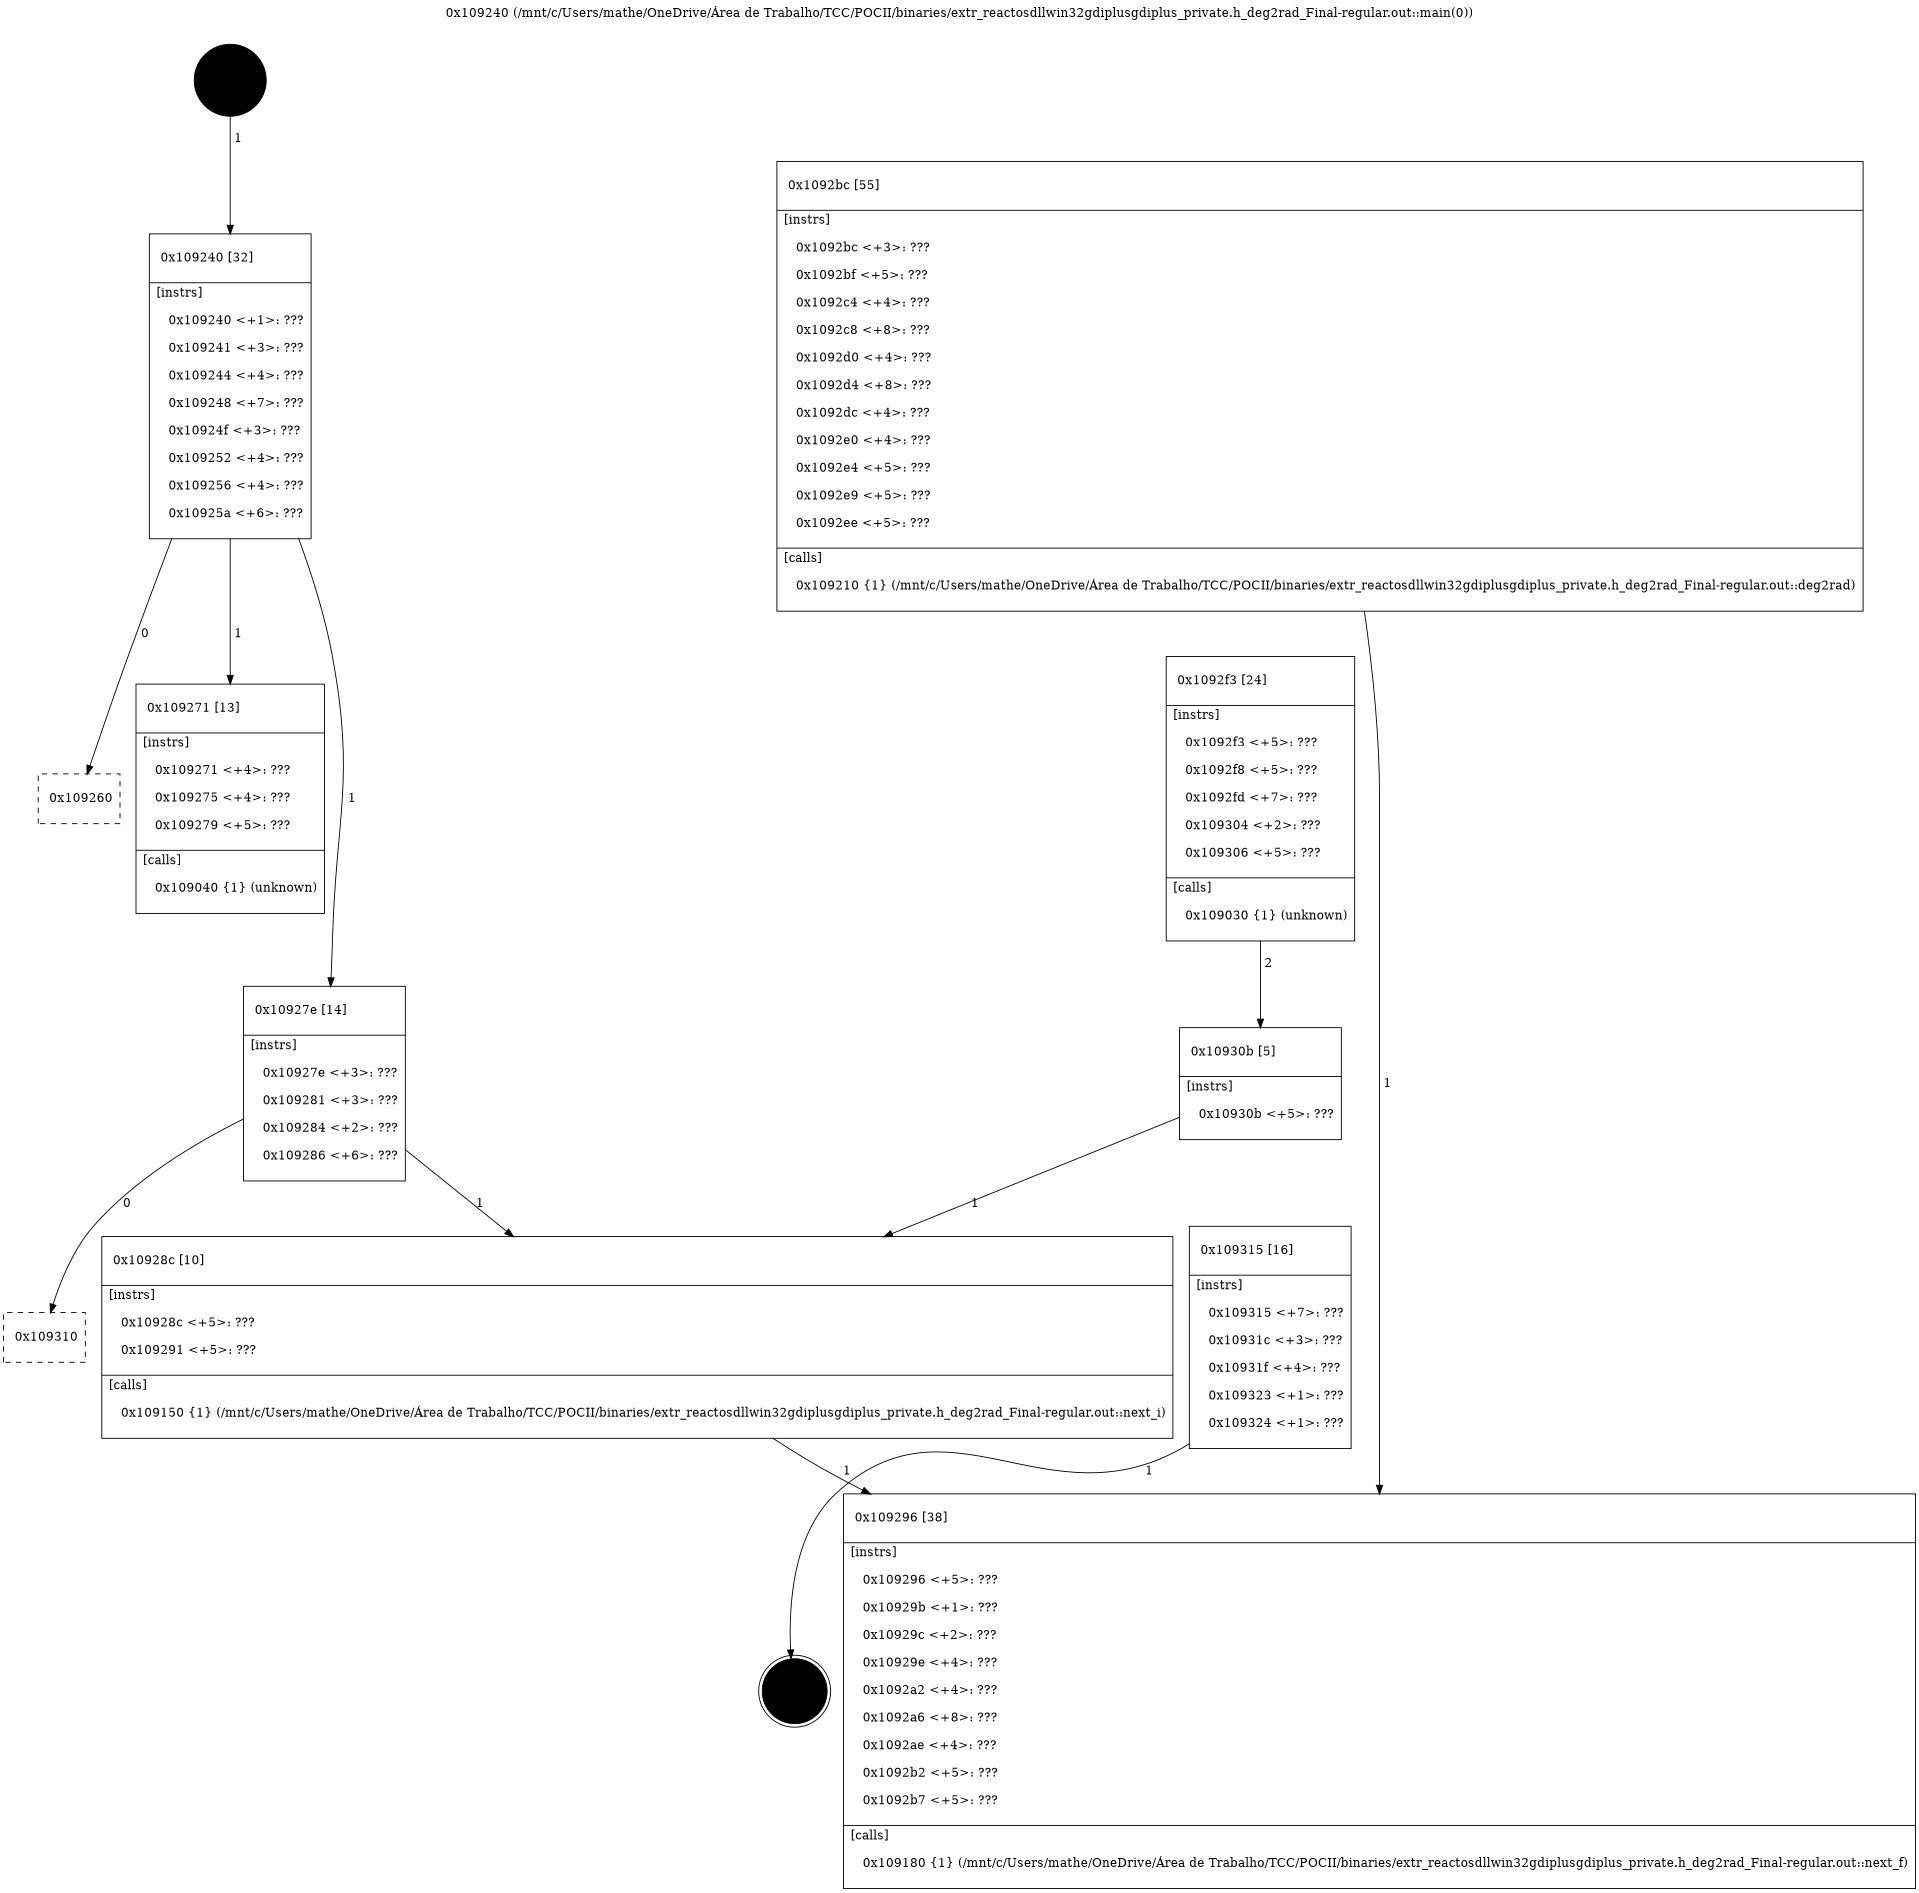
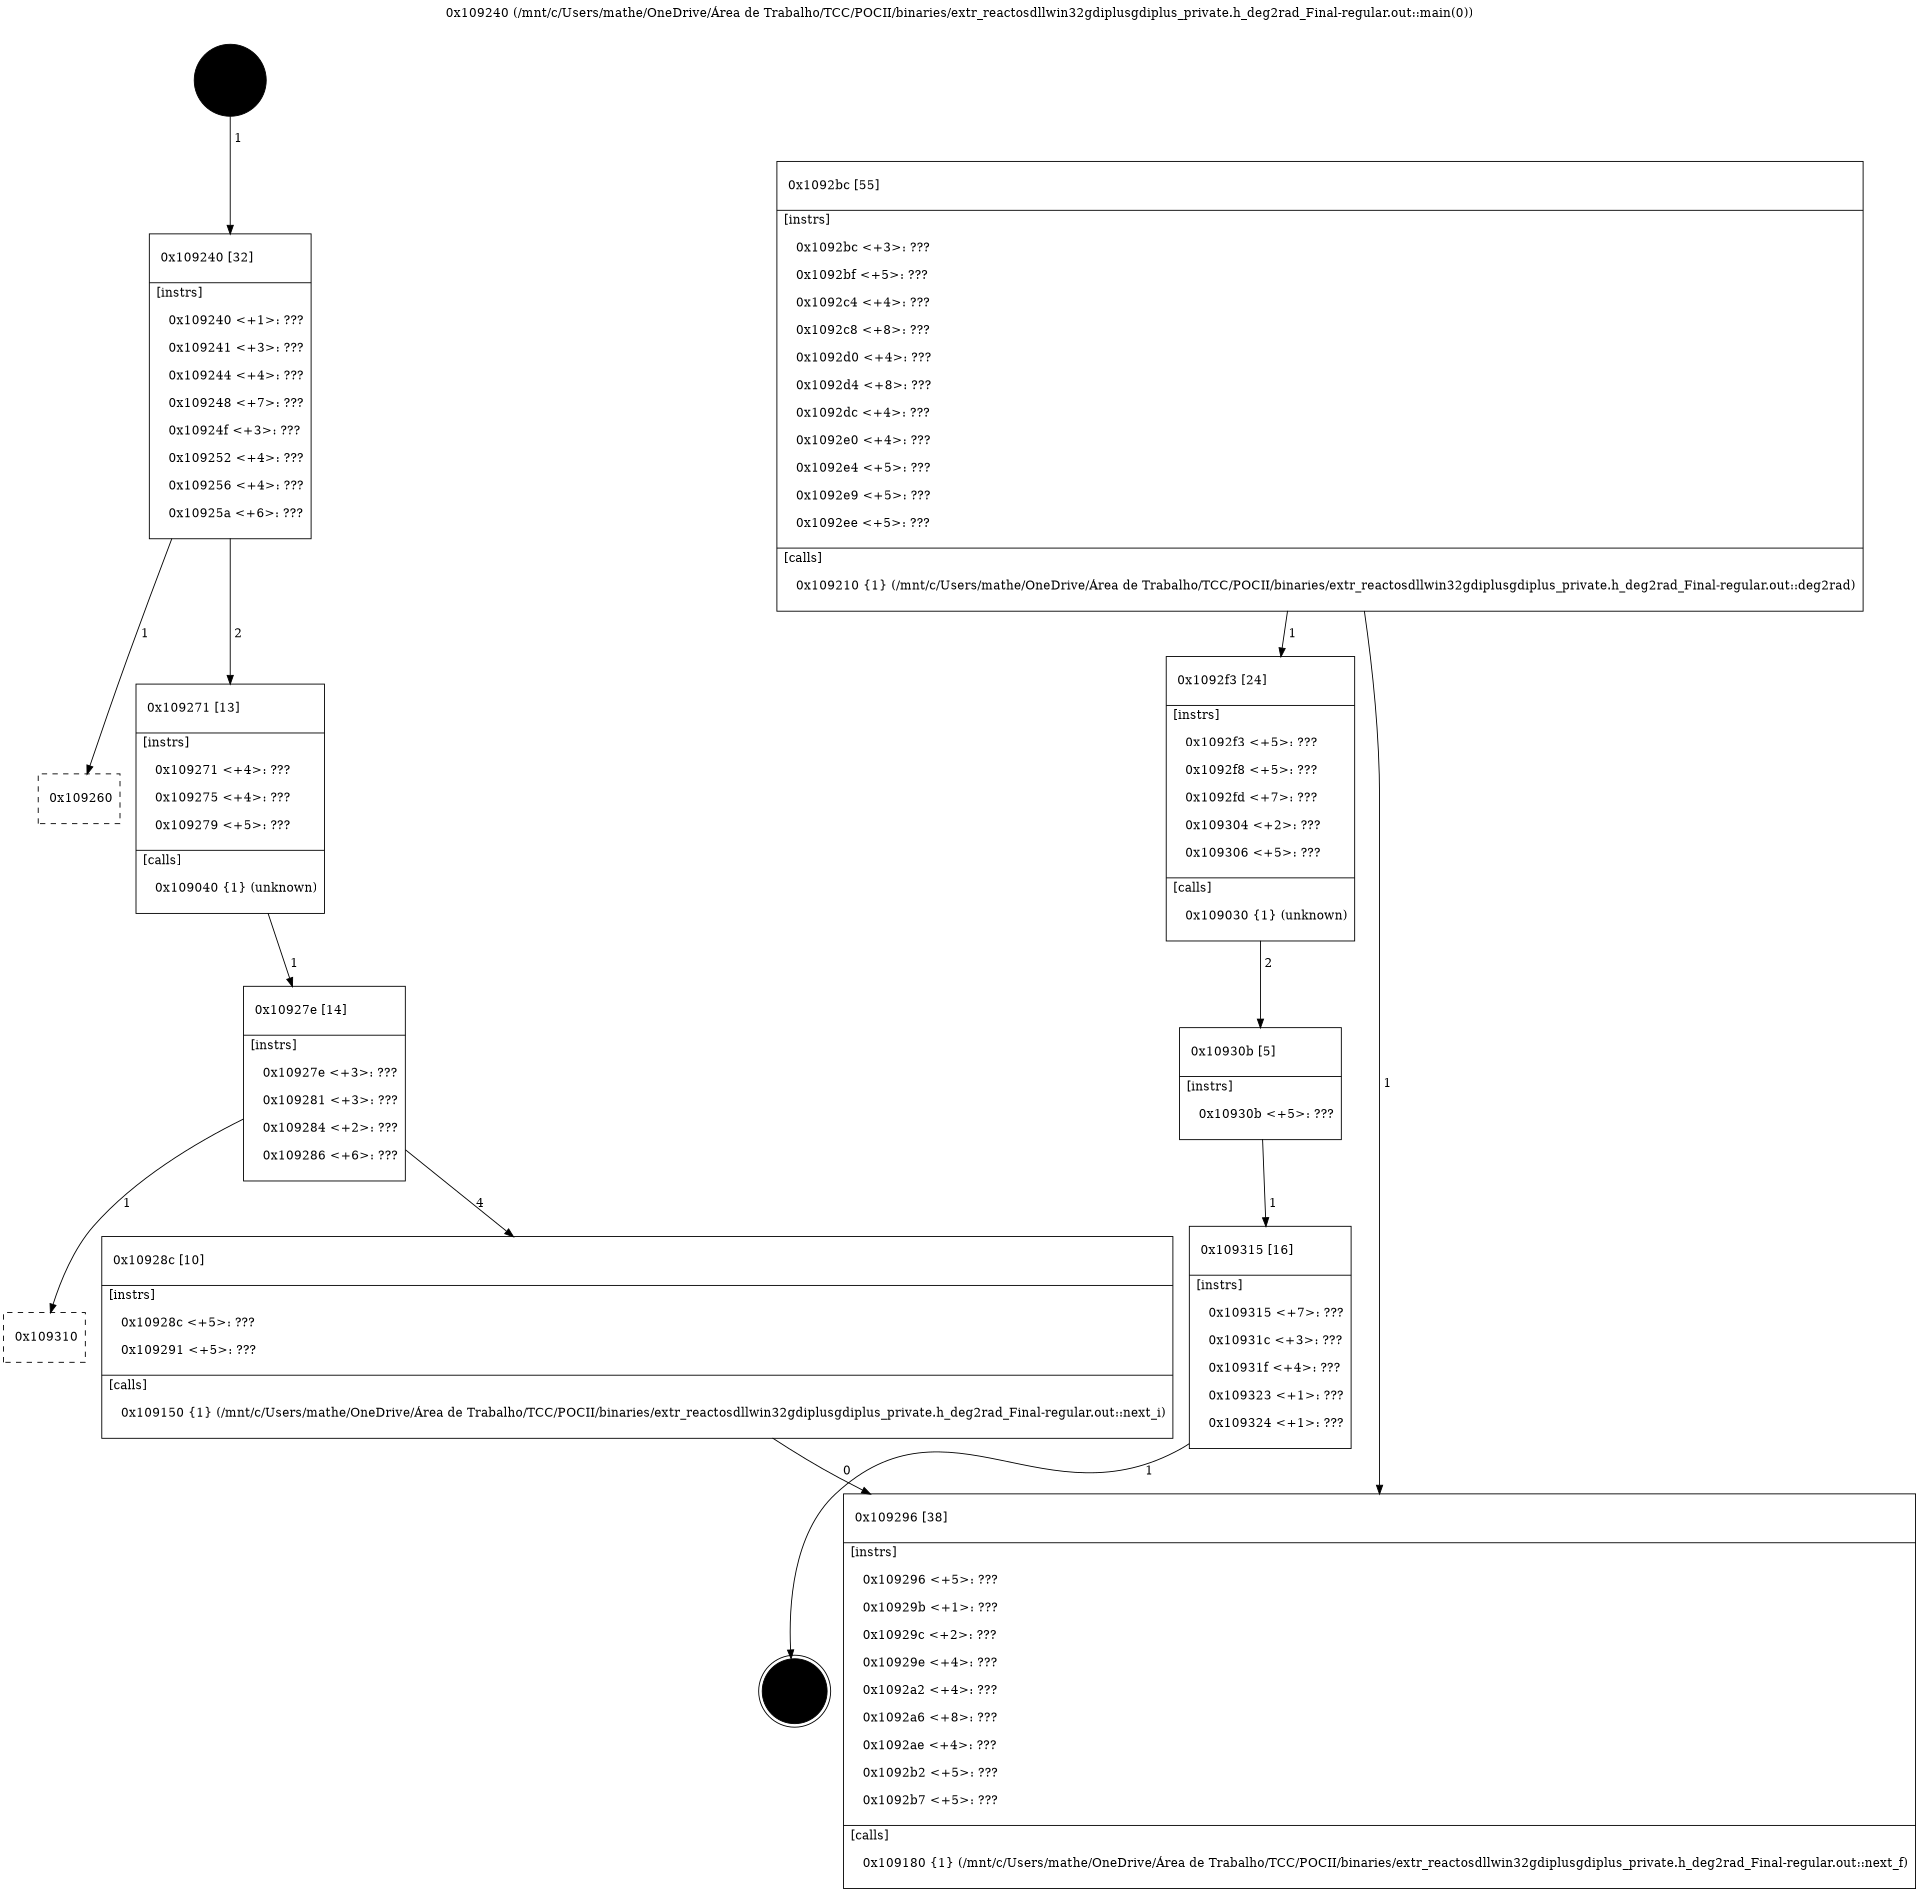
edge "0x1092bc [55]" -> "0x1092f3 [24]": added, label "1"
edge "0x109240 [32]" -> "0x109260": label " 0" -> " 1"
edge "0x109240 [32]" -> "0x109271 [13]": label " 1" -> " 2"
edge "0x109240 [32]" -> "0x10927e [14]": now "0x109271 [13]" -> "0x10927e [14]"
edge "0x10930b [5]" -> "0x10928c [10]": now "0x10930b [5]" -> "0x109315 [16]"
edge "0x10927e [14]" -> "0x109310": label " 0" -> " 1"
edge "0x10927e [14]" -> "0x10928c [10]": label " 1" -> " 4"
edge "0x10928c [10]" -> "0x109296 [38]": label " 1" -> " 0"
